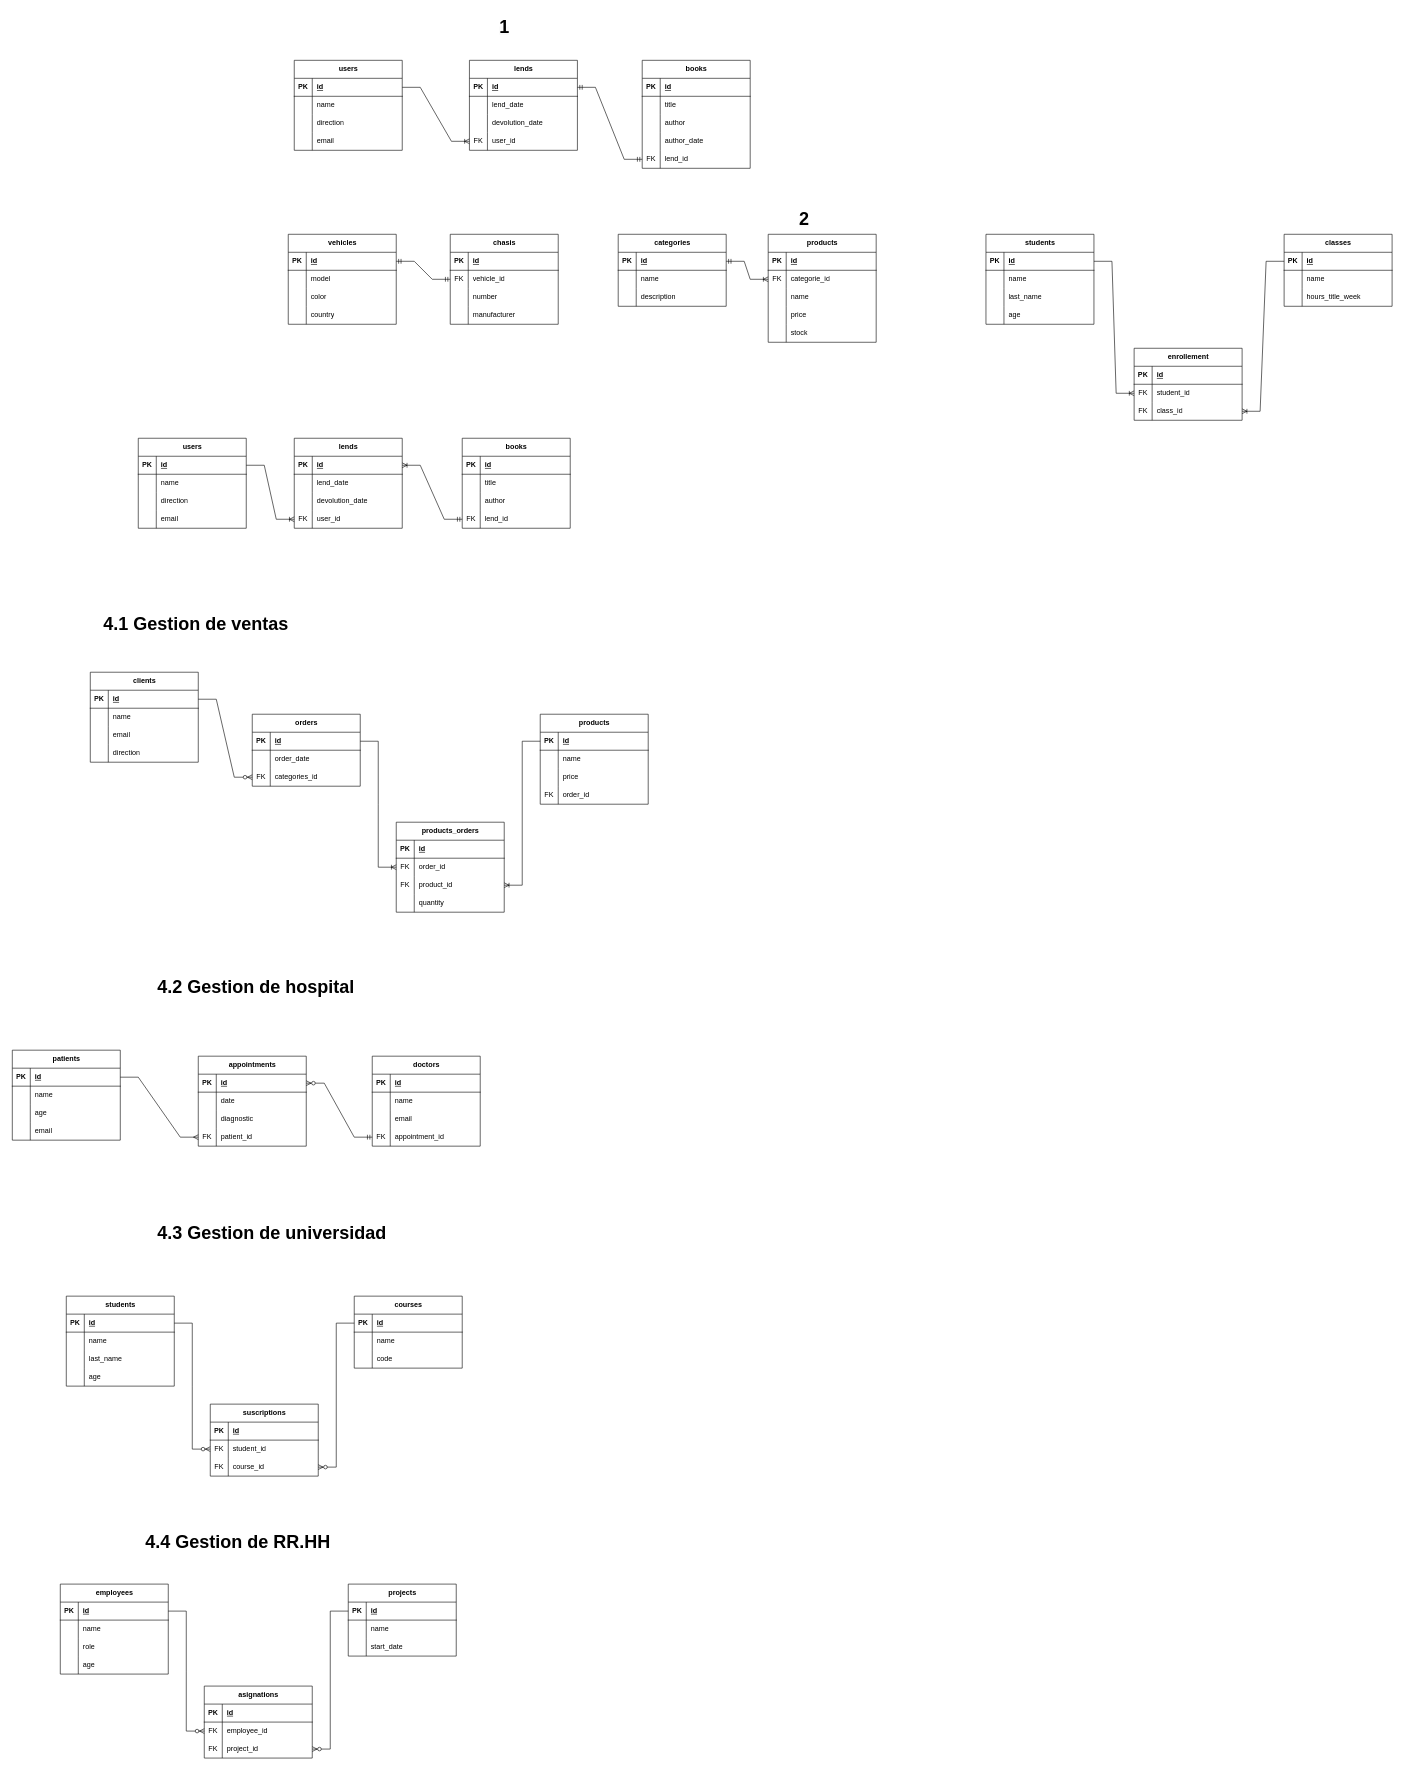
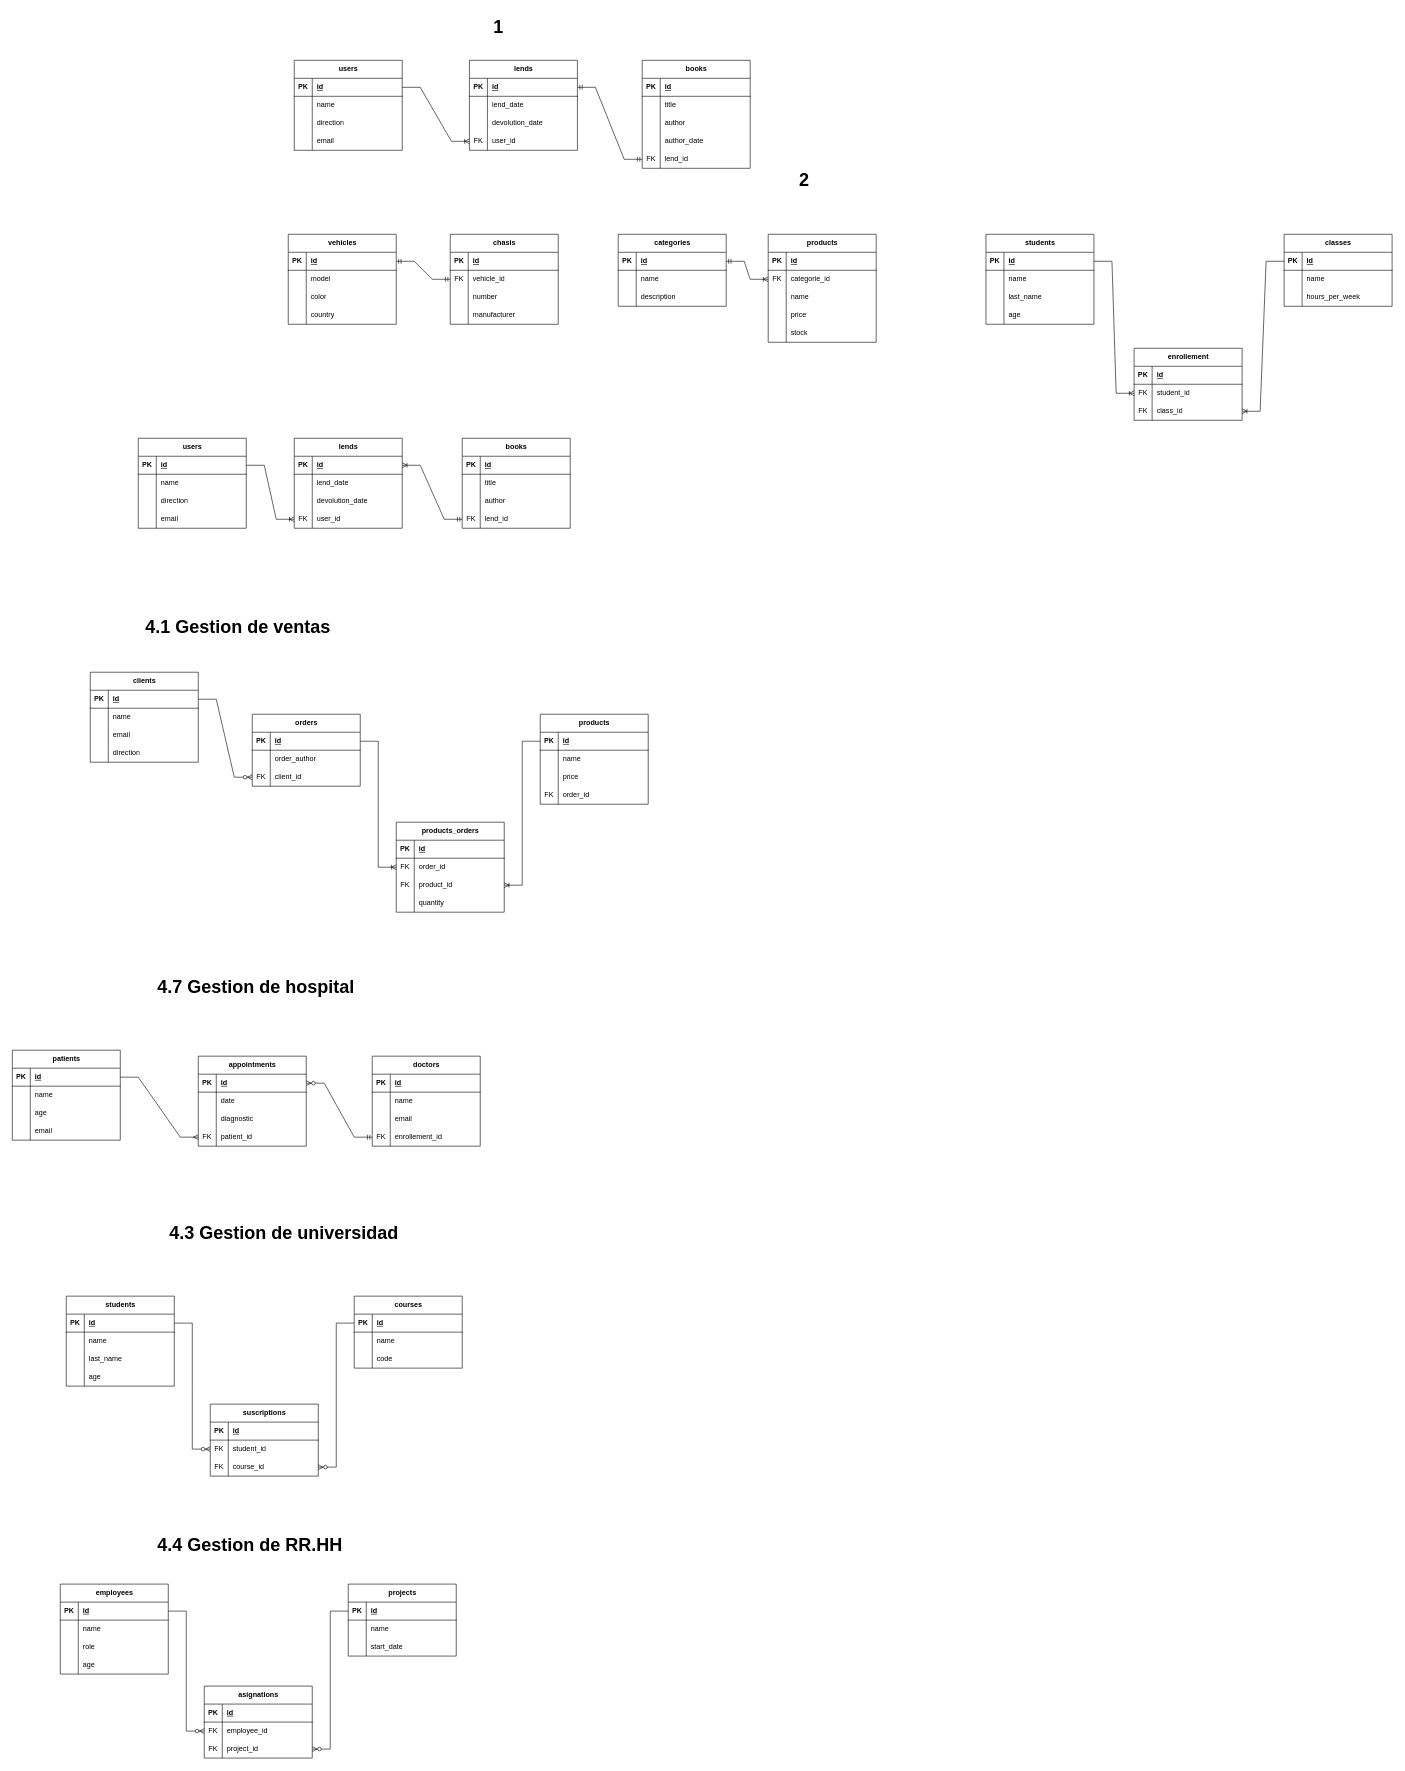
node "1": moved (507, 27) -> (501, 27)
node "2": moved (810, 219) -> (810, 180)
node "hours_title_week": label "hours_title_week" -> "hours_per_week"
node "4.1 Gestion de ventas": moved (198, 624) -> (240, 627)
node "order_date": label "order_date" -> "order_author"
node "categories_id": label "categories_id" -> "client_id"
node "4.2 Gestion de hospital": label "4.2 Gestion de hospital" -> "4.7 Gestion de hospital"
node "appointment_id": label "appointment_id" -> "enrollement_id"
node "4.3 Gestion de universidad": moved (276, 1233) -> (288, 1233)
node "4.4 Gestion de RR.HH": moved (264, 1542) -> (276, 1545)
